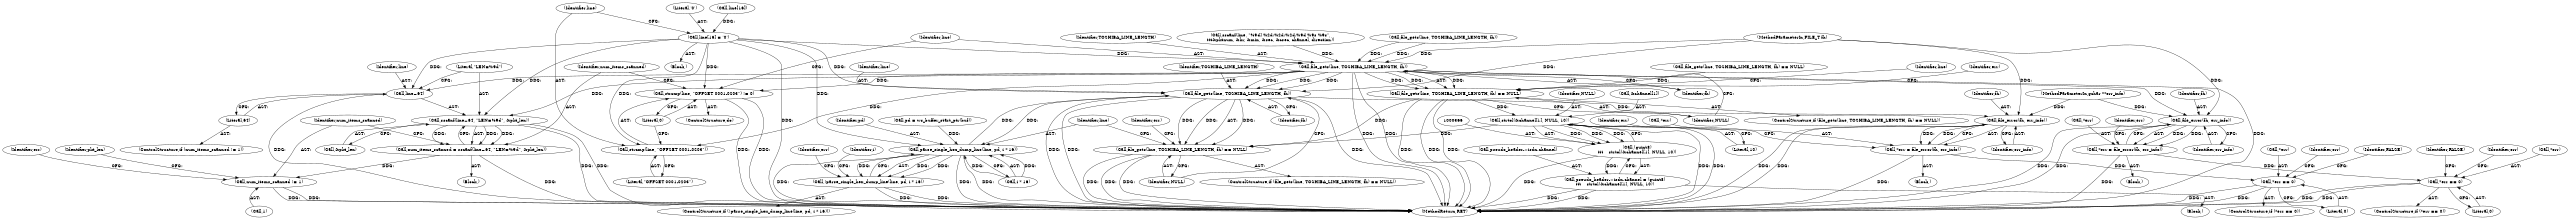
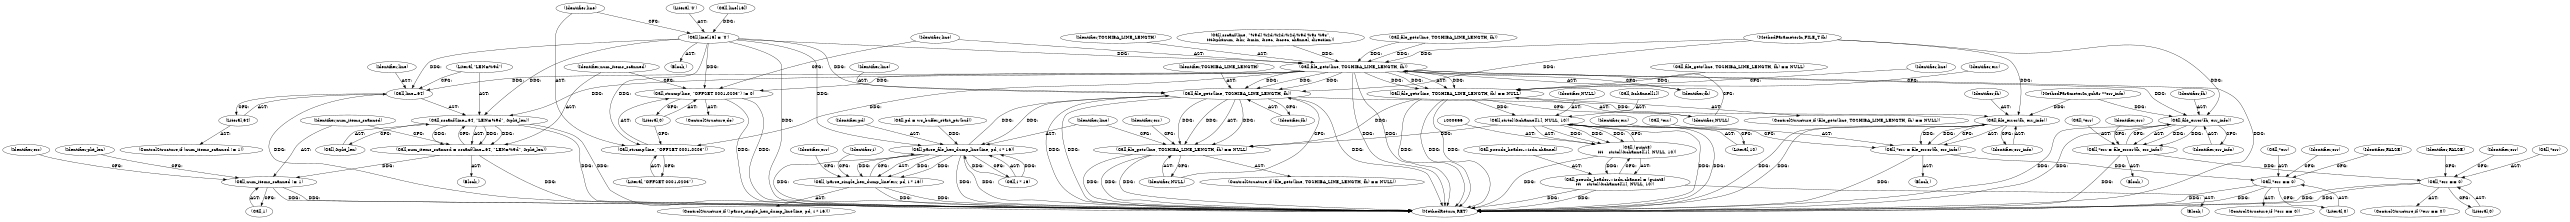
node "(Call,parse_single_hex_dump_line(line, pd, i * 16))": label "(Call,parse_single_hex_dump_line(line, pd, i * 16))" -> "(Call,parse_file_hex_dump_line(line, pd, i * 16))"
node "(Call,!parse_single_hex_dump_line(line, pd, i * 16))": label "(Call,!parse_single_hex_dump_line(line, pd, i * 16))" -> "(Call,!parse_single_hex_dump_line(err, pd, i * 16))"
edge "(Call,num_items_scanned != 1)" -> "(Call,1)": added, label "CFG:"
